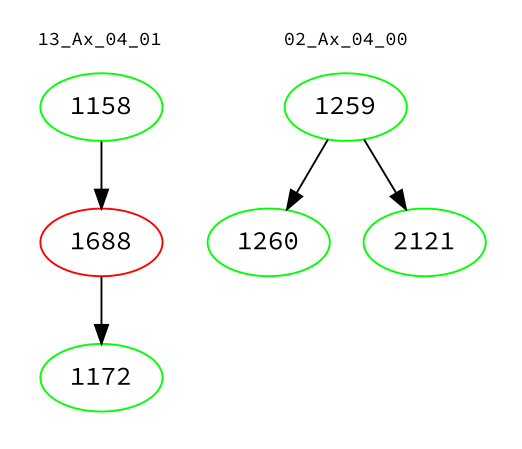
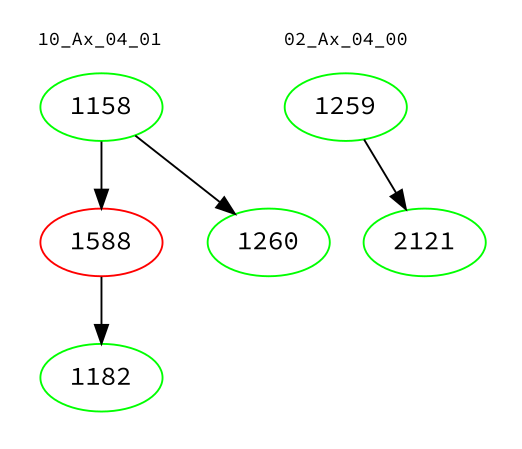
cluster "13_Ax_04_01": label "13_Ax_04_01" -> "10_Ax_04_01"
edge "1259" -> "1260": now "1158" -> "1260"
node "1688": label "1688" -> "1588"
node "1172": label "1172" -> "1182"
